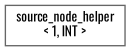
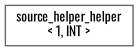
node "source_node_helper < 1, INT >": label "source_node_helper < 1, INT >" -> "source_helper_helper < 1, INT >"
